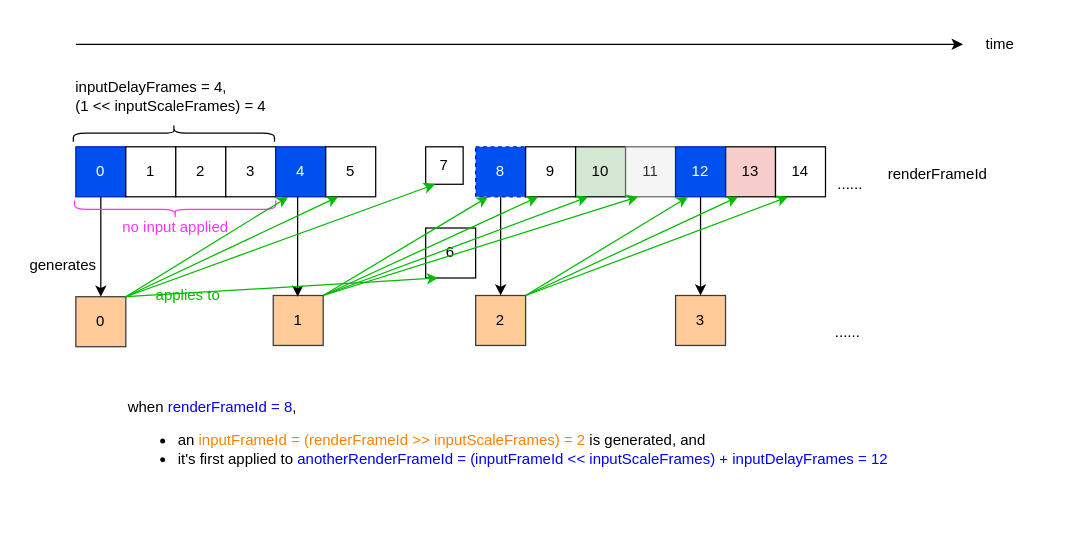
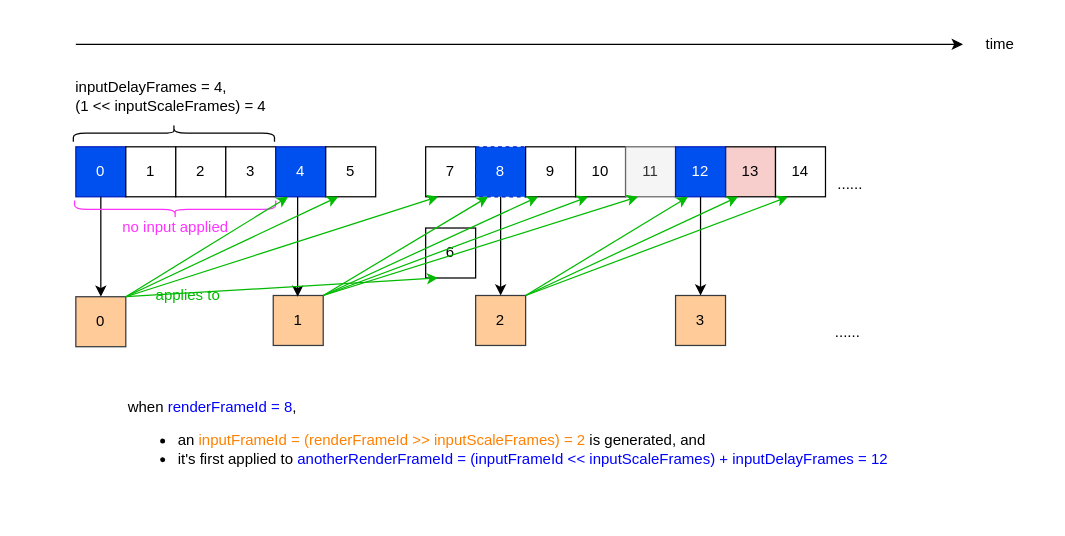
node "7": size 38x38 -> 50x50
node "10": fillcolor #d5e8d4 -> #ffffff
node "renderFrameId": removed
node "generates": removed
